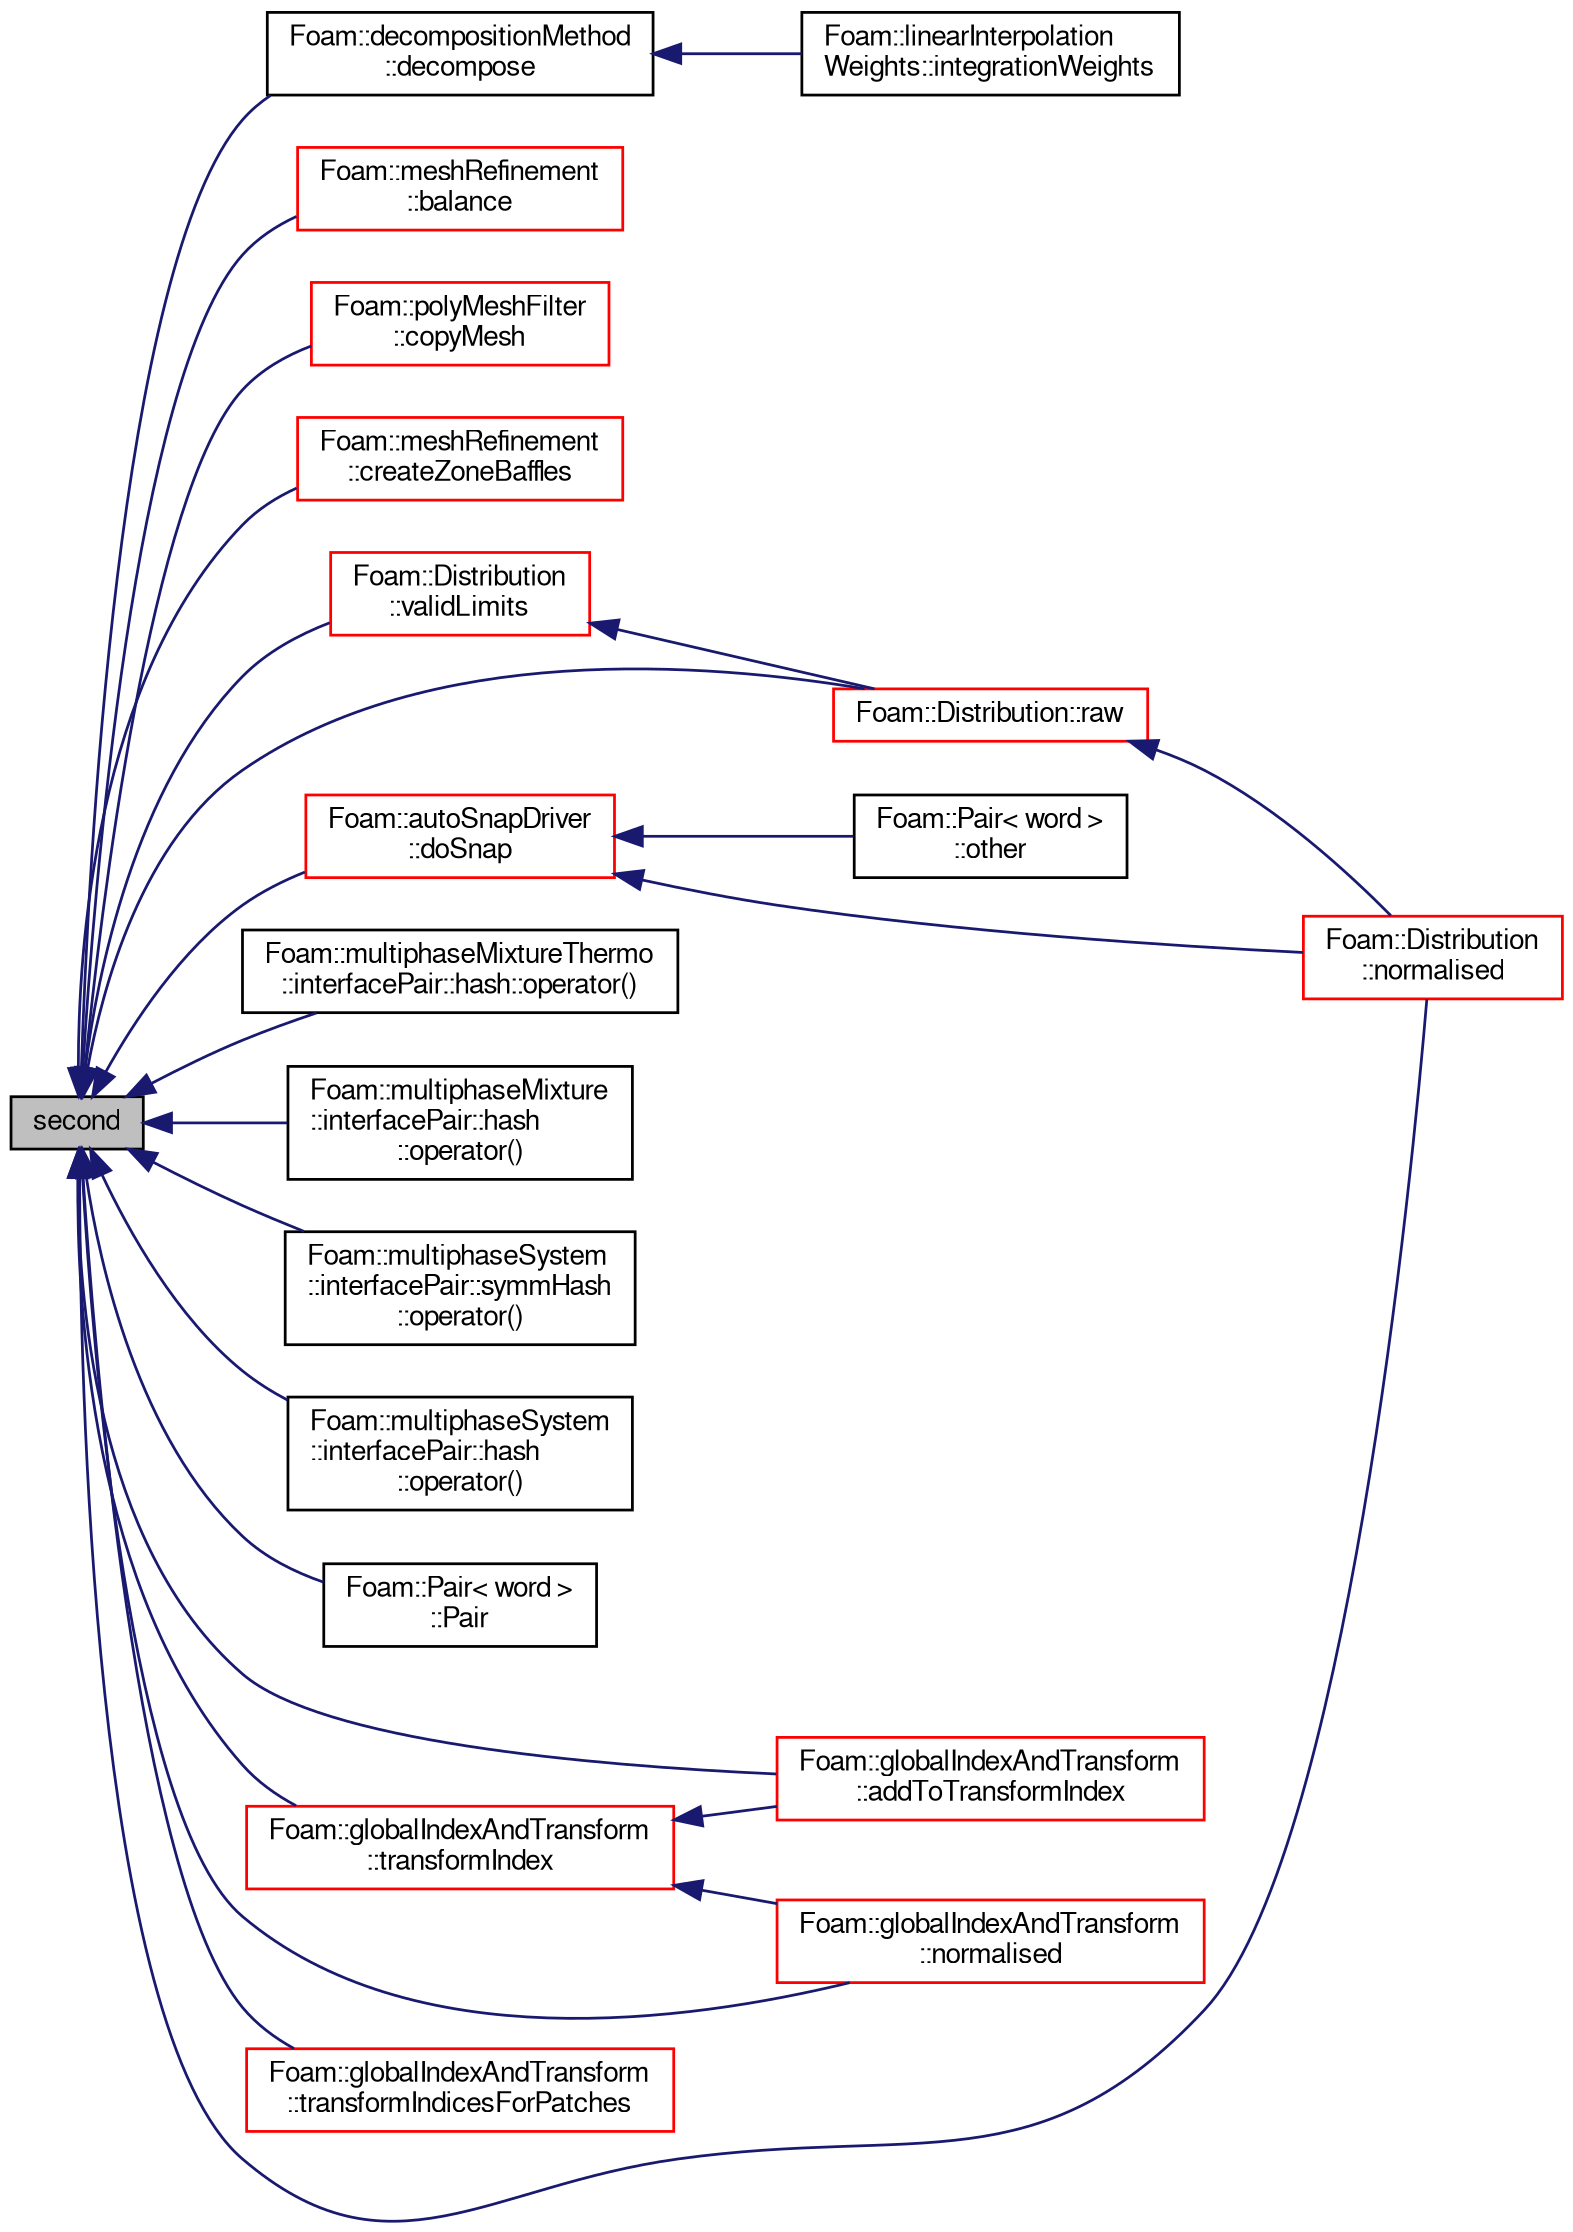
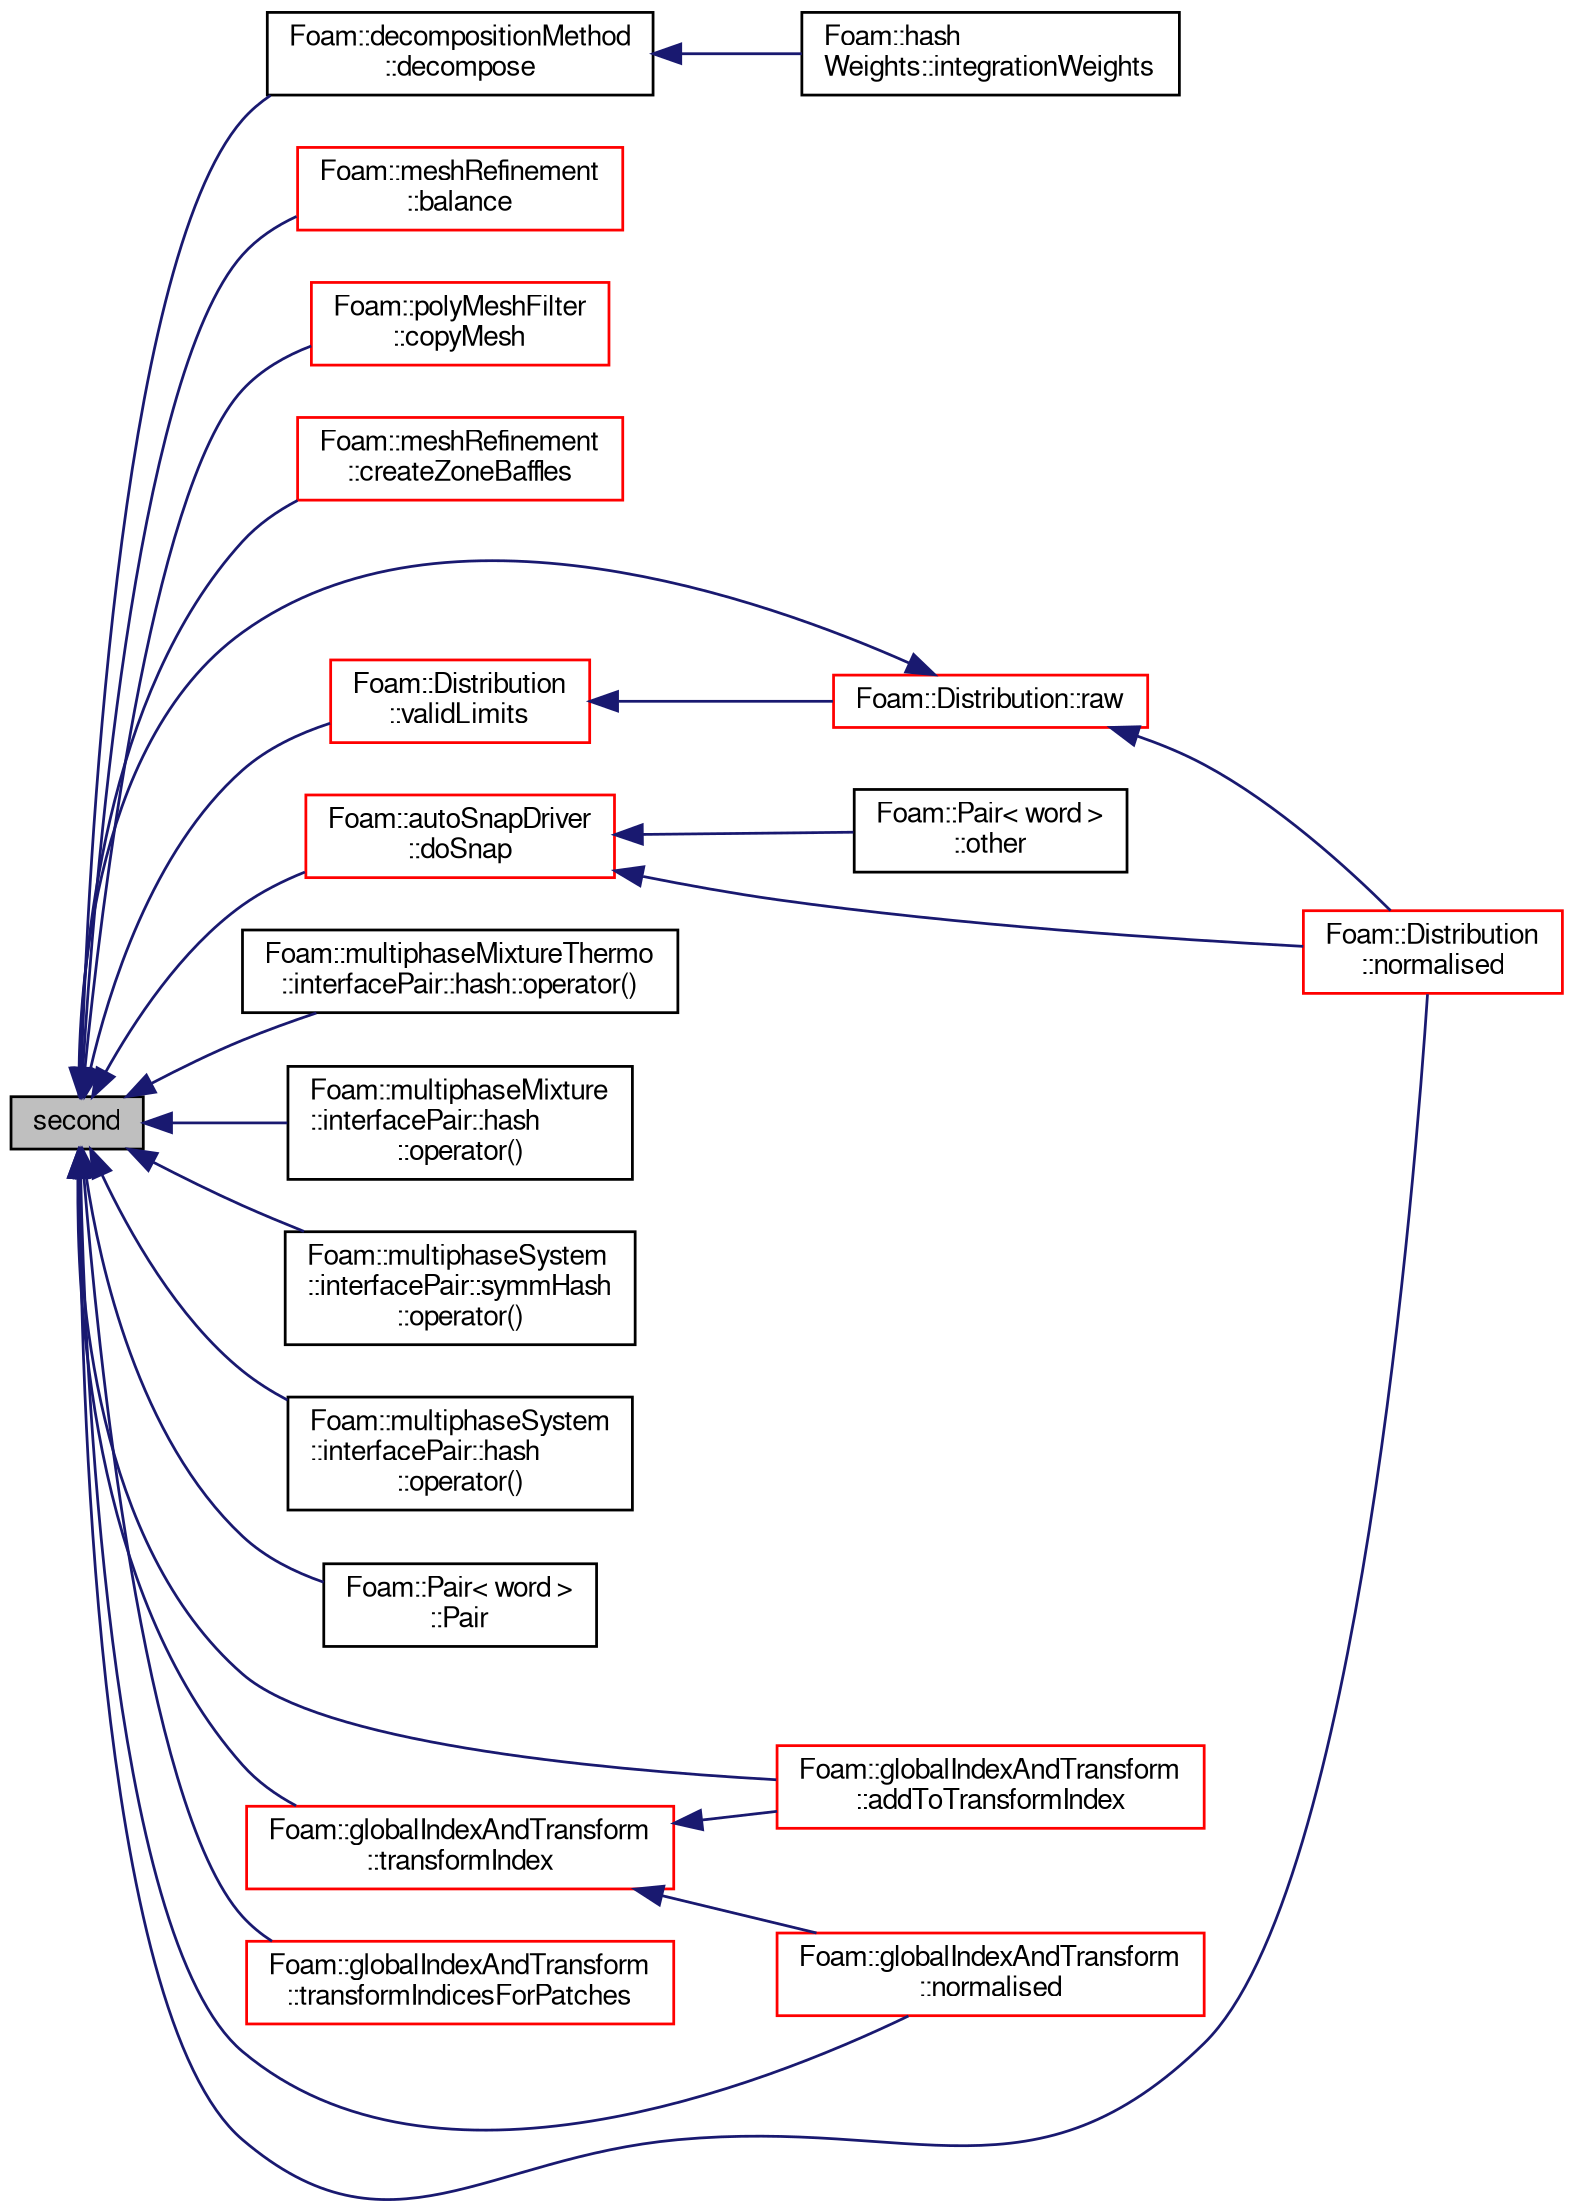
node "Foam::linearInterpolation Weights::integrationWeights": label "Foam::linearInterpolation Weights::integrationWeights" -> "Foam::hash Weights::integrationWeights"
edge "Foam::Distribution::raw" -> "second": reversed
